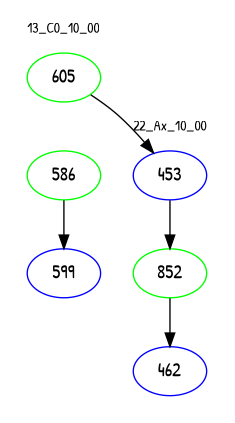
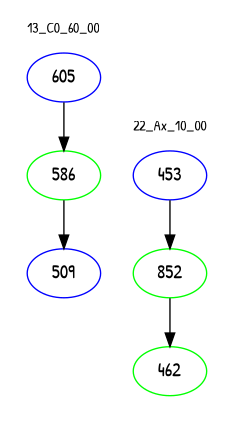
cluster "13_C0_10_00": label "13_C0_10_00" -> "13_C0_60_00"
node "605": color green -> blue
edge "605" -> "453": now "605" -> "586"
node "599": label "599" -> "509"
node "462": color blue -> green
